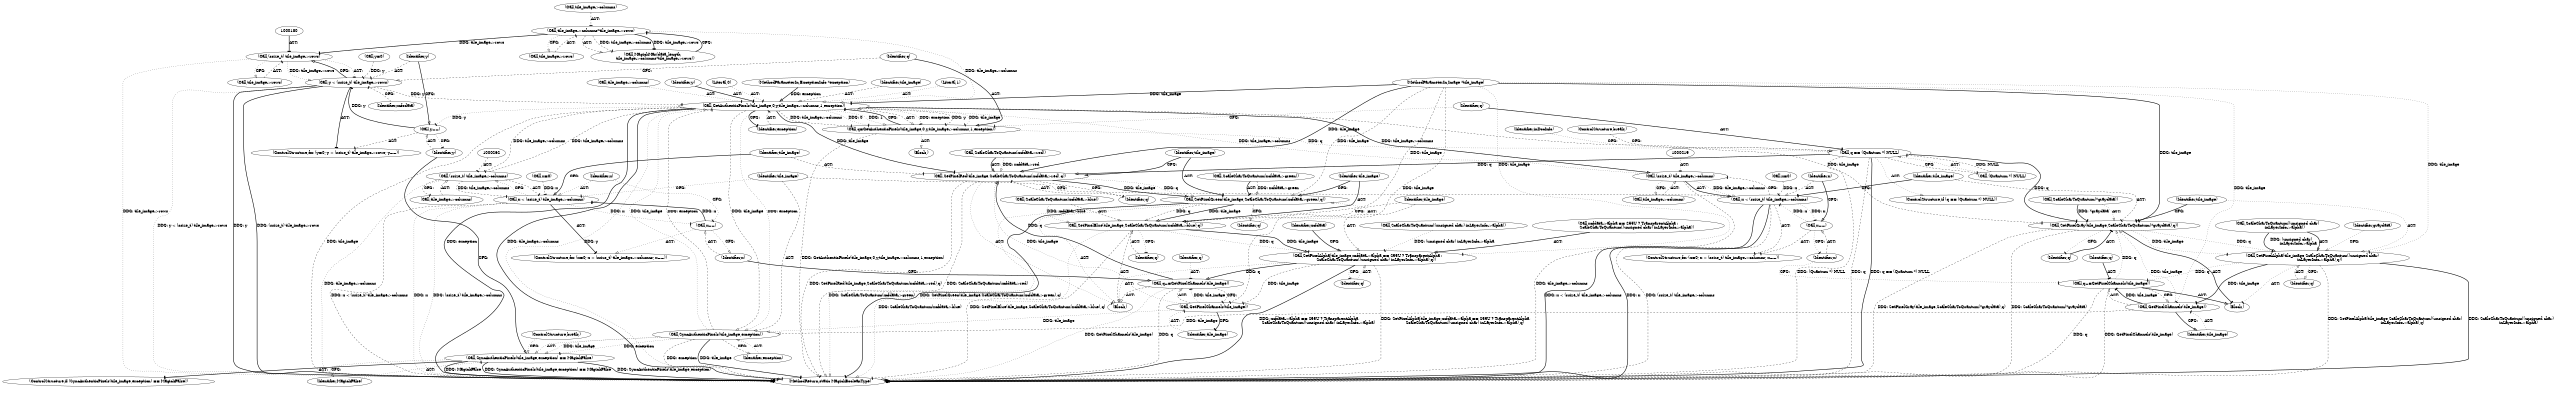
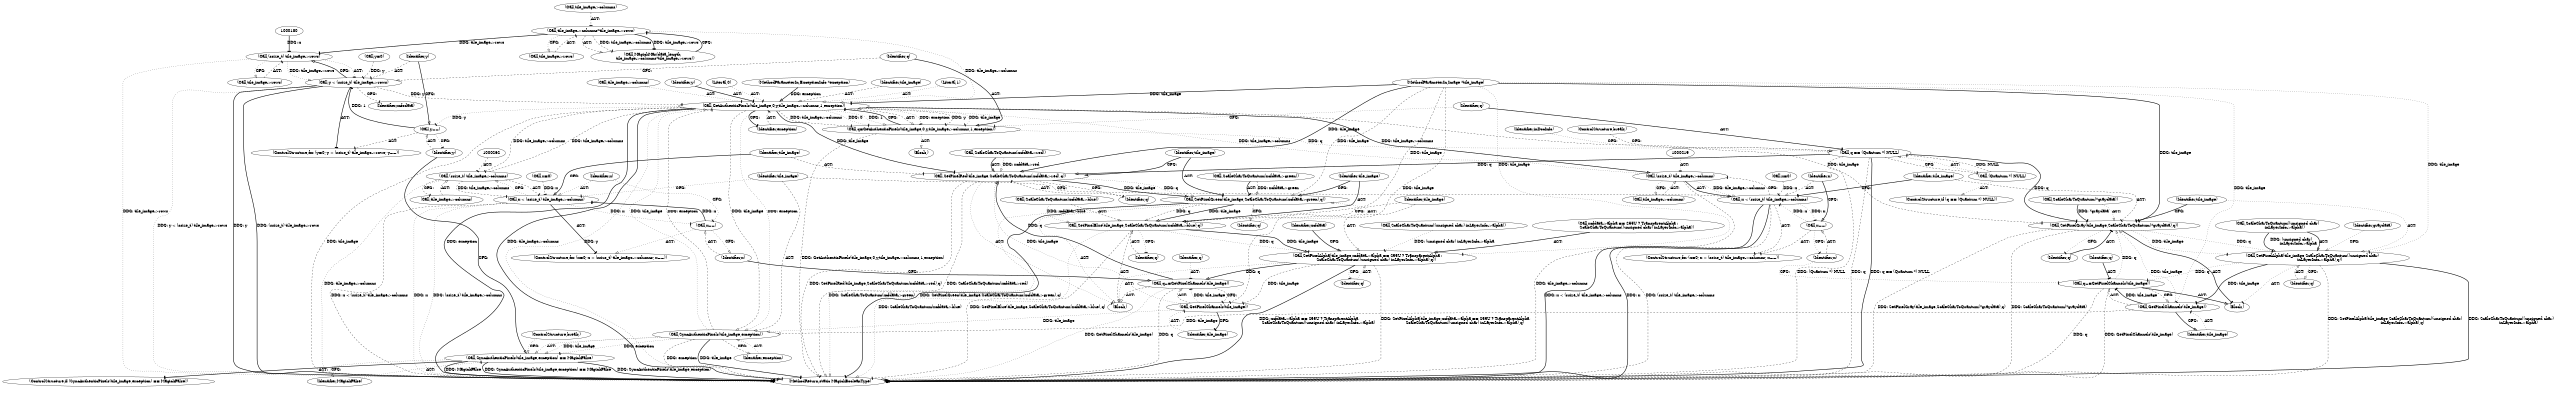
edge "1000180" -> "(Call,(ssize_t) tile_image->rows)": label "AST: " -> "DDG: x"
edge "(Identifier,xcfodata)" -> "(Call,y < (ssize_t) tile_image->rows)": reversed
edge "(Call,y++)" -> "(Call,y < (ssize_t) tile_image->rows)": label "DDG: y" -> "DDG: 1"
edge "(Call,q == (Quantum *) NULL)" -> "(ControlStructure,if (q == (Quantum *) NULL))": now "(Call,(Quantum *) NULL)" -> "(ControlStructure,if (q == (Quantum *) NULL))"
